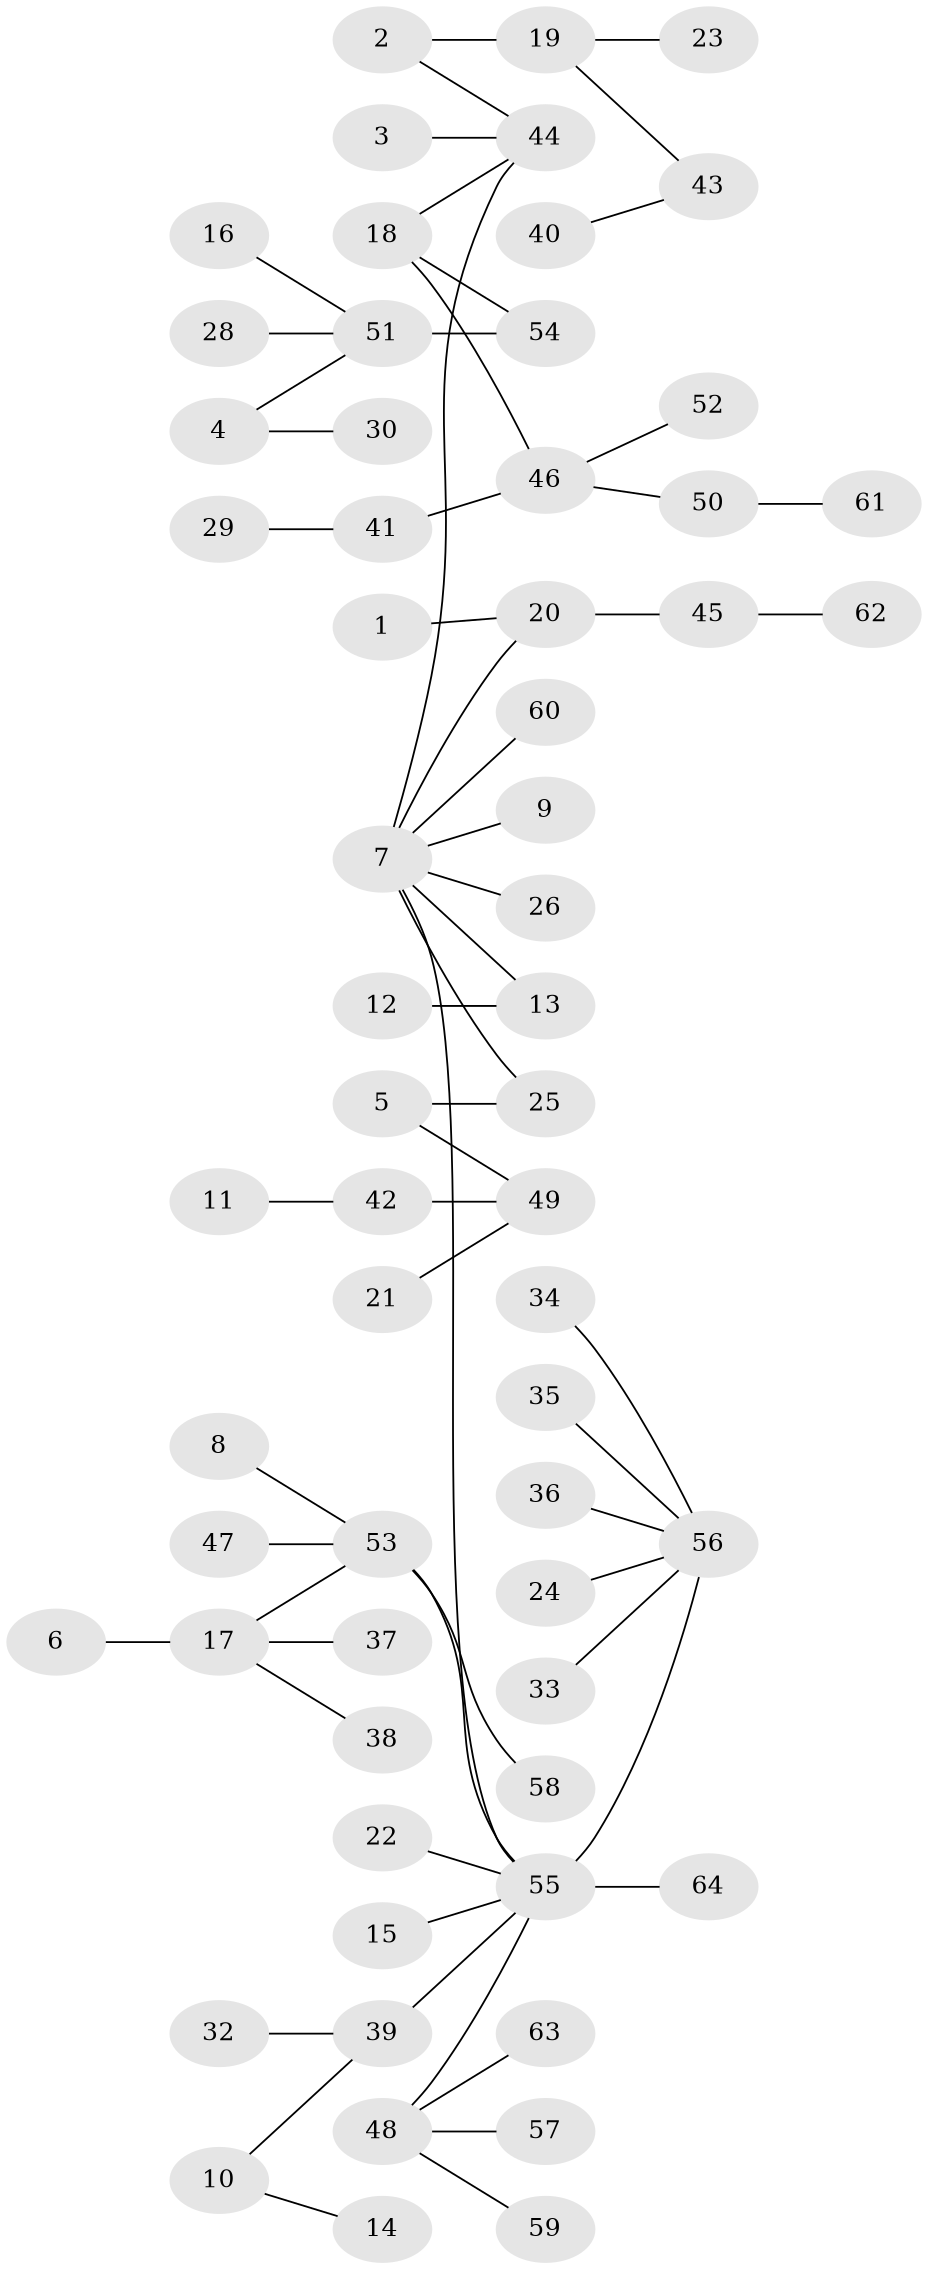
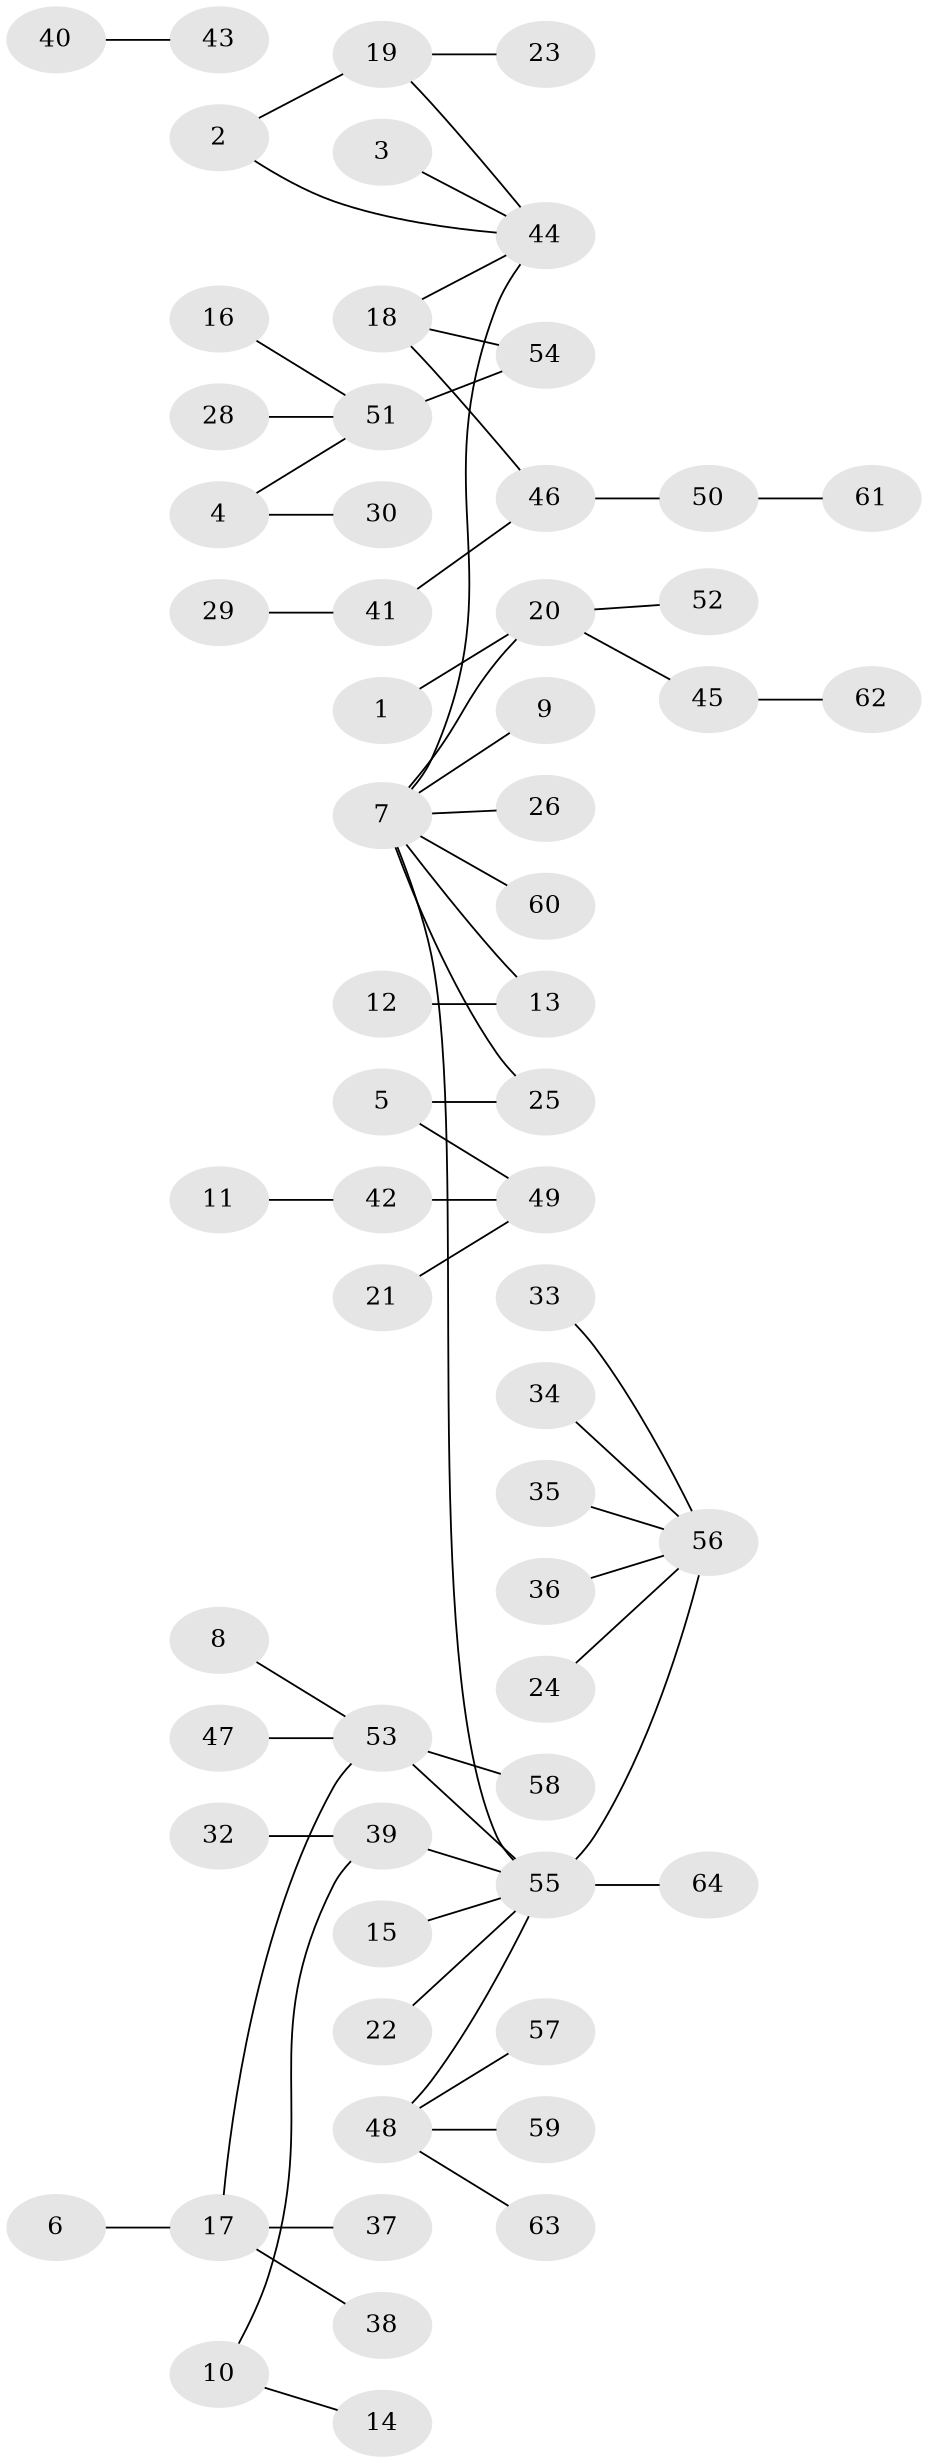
edge "19" -- "43": now "19" -- "44"
edge "52" -- "46": now "52" -- "20"
